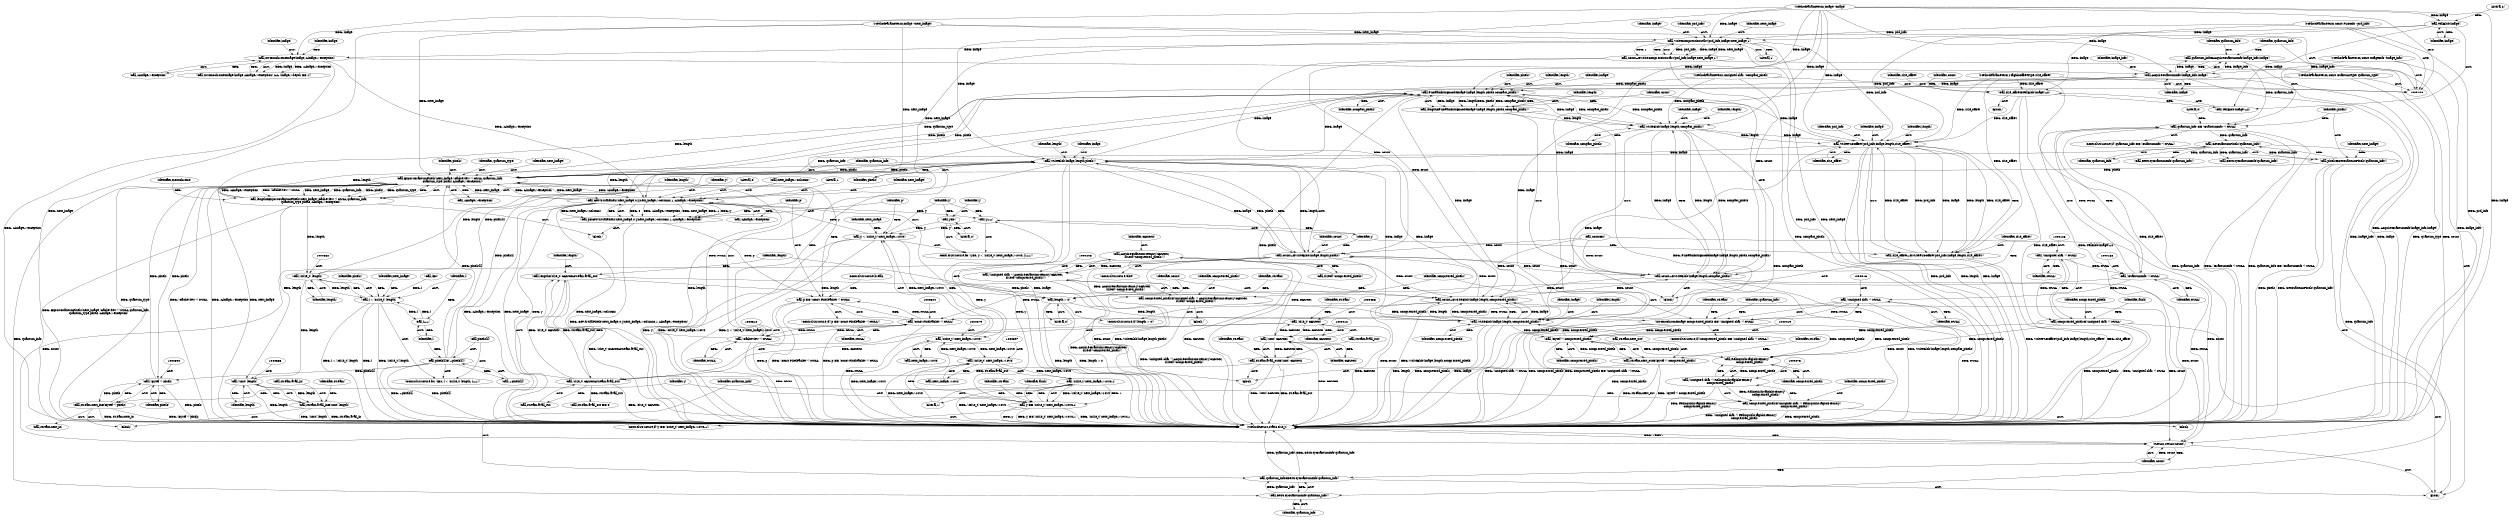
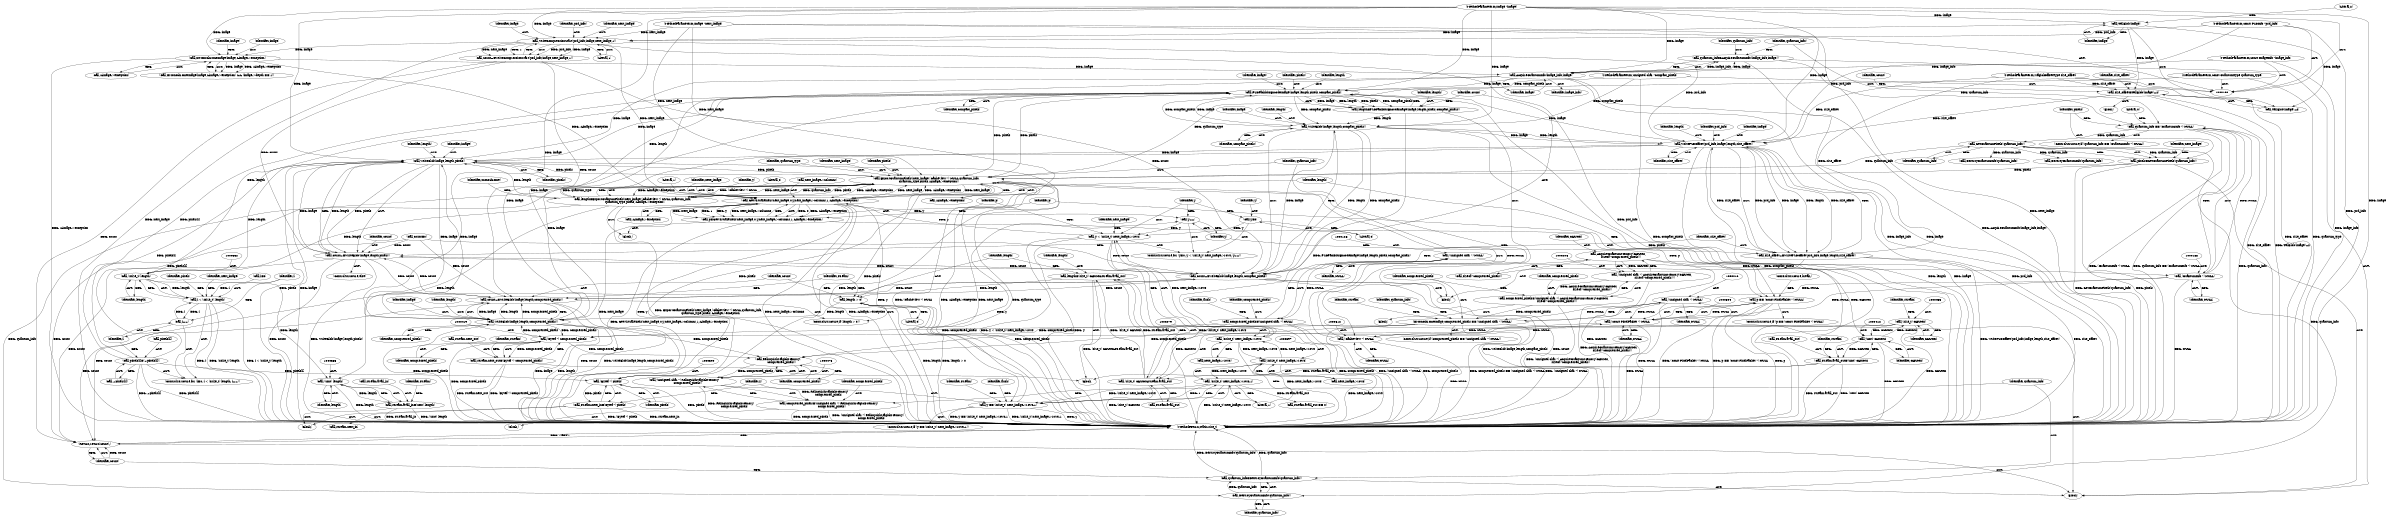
edge "(Identifier,image_info)" -> "(Call,AcquireQuantumInfo(image_info,image))": reversed
edge "(Call,pixels[i])" -> "(ControlStructure,for (i=0; i < (ssize_t) length; i++))": now "(Call,i++)" -> "(ControlStructure,for (i=0; i < (ssize_t) length; i++))"
edge "(Call,(size_t) CHUNK-stream.avail_out)" -> "(Call,stream.avail_out == 0)": now "(Call,(ssize_t) next_image->rows-1)" -> "(Call,stream.avail_out == 0)"
